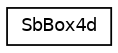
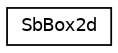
node "SbBox4d": label "SbBox4d" -> "SbBox2d"
